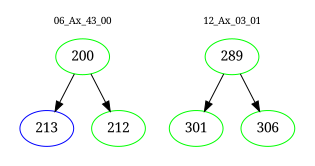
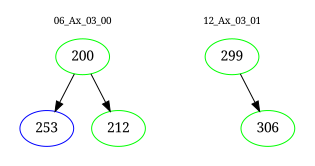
cluster "06_Ax_43_00": label "06_Ax_43_00" -> "06_Ax_03_00"
node "289": label "289" -> "299"
node "213": label "213" -> "253"
node "301": removed
